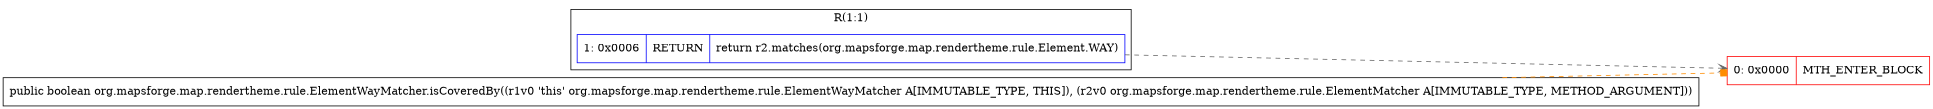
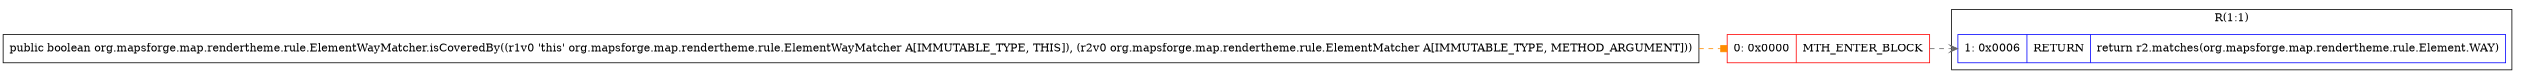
edge "1: 0x0006" -> "0: 0x0000": reversed
